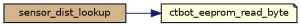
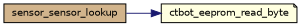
node "sensor_dist_lookup": label "sensor_dist_lookup" -> "sensor_sensor_lookup"
